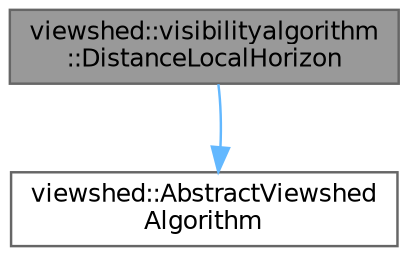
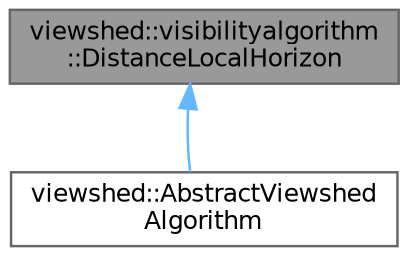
edge "viewshed::visibilityalgorithm ::DistanceLocalHorizon" -> "viewshed::AbstractViewshed Algorithm": reversed
